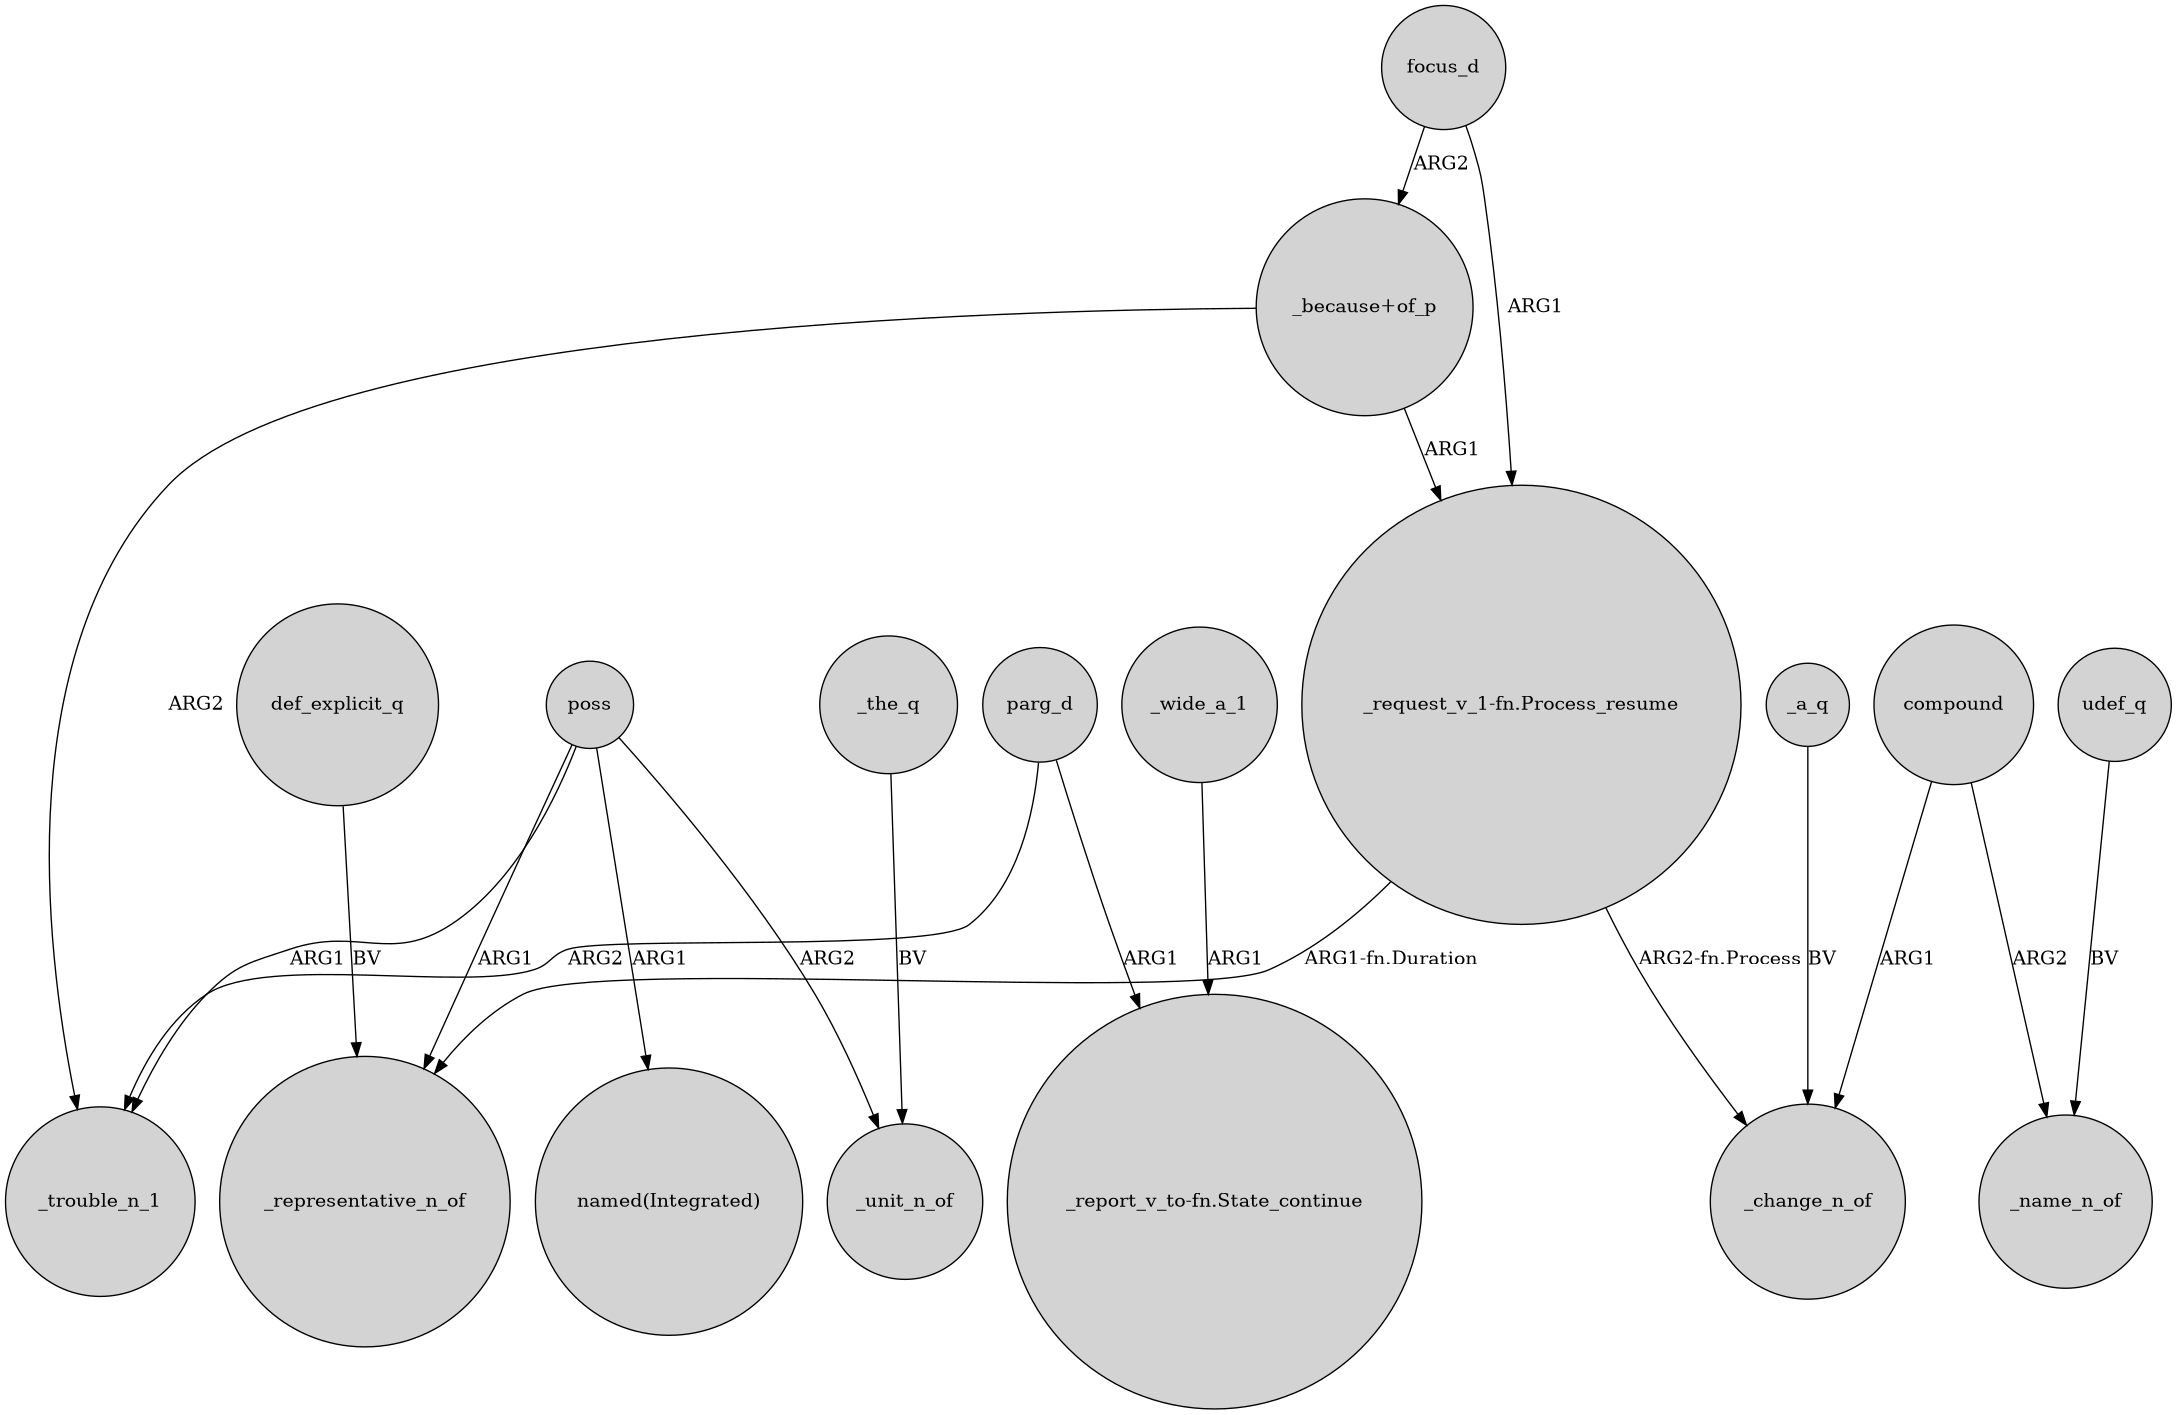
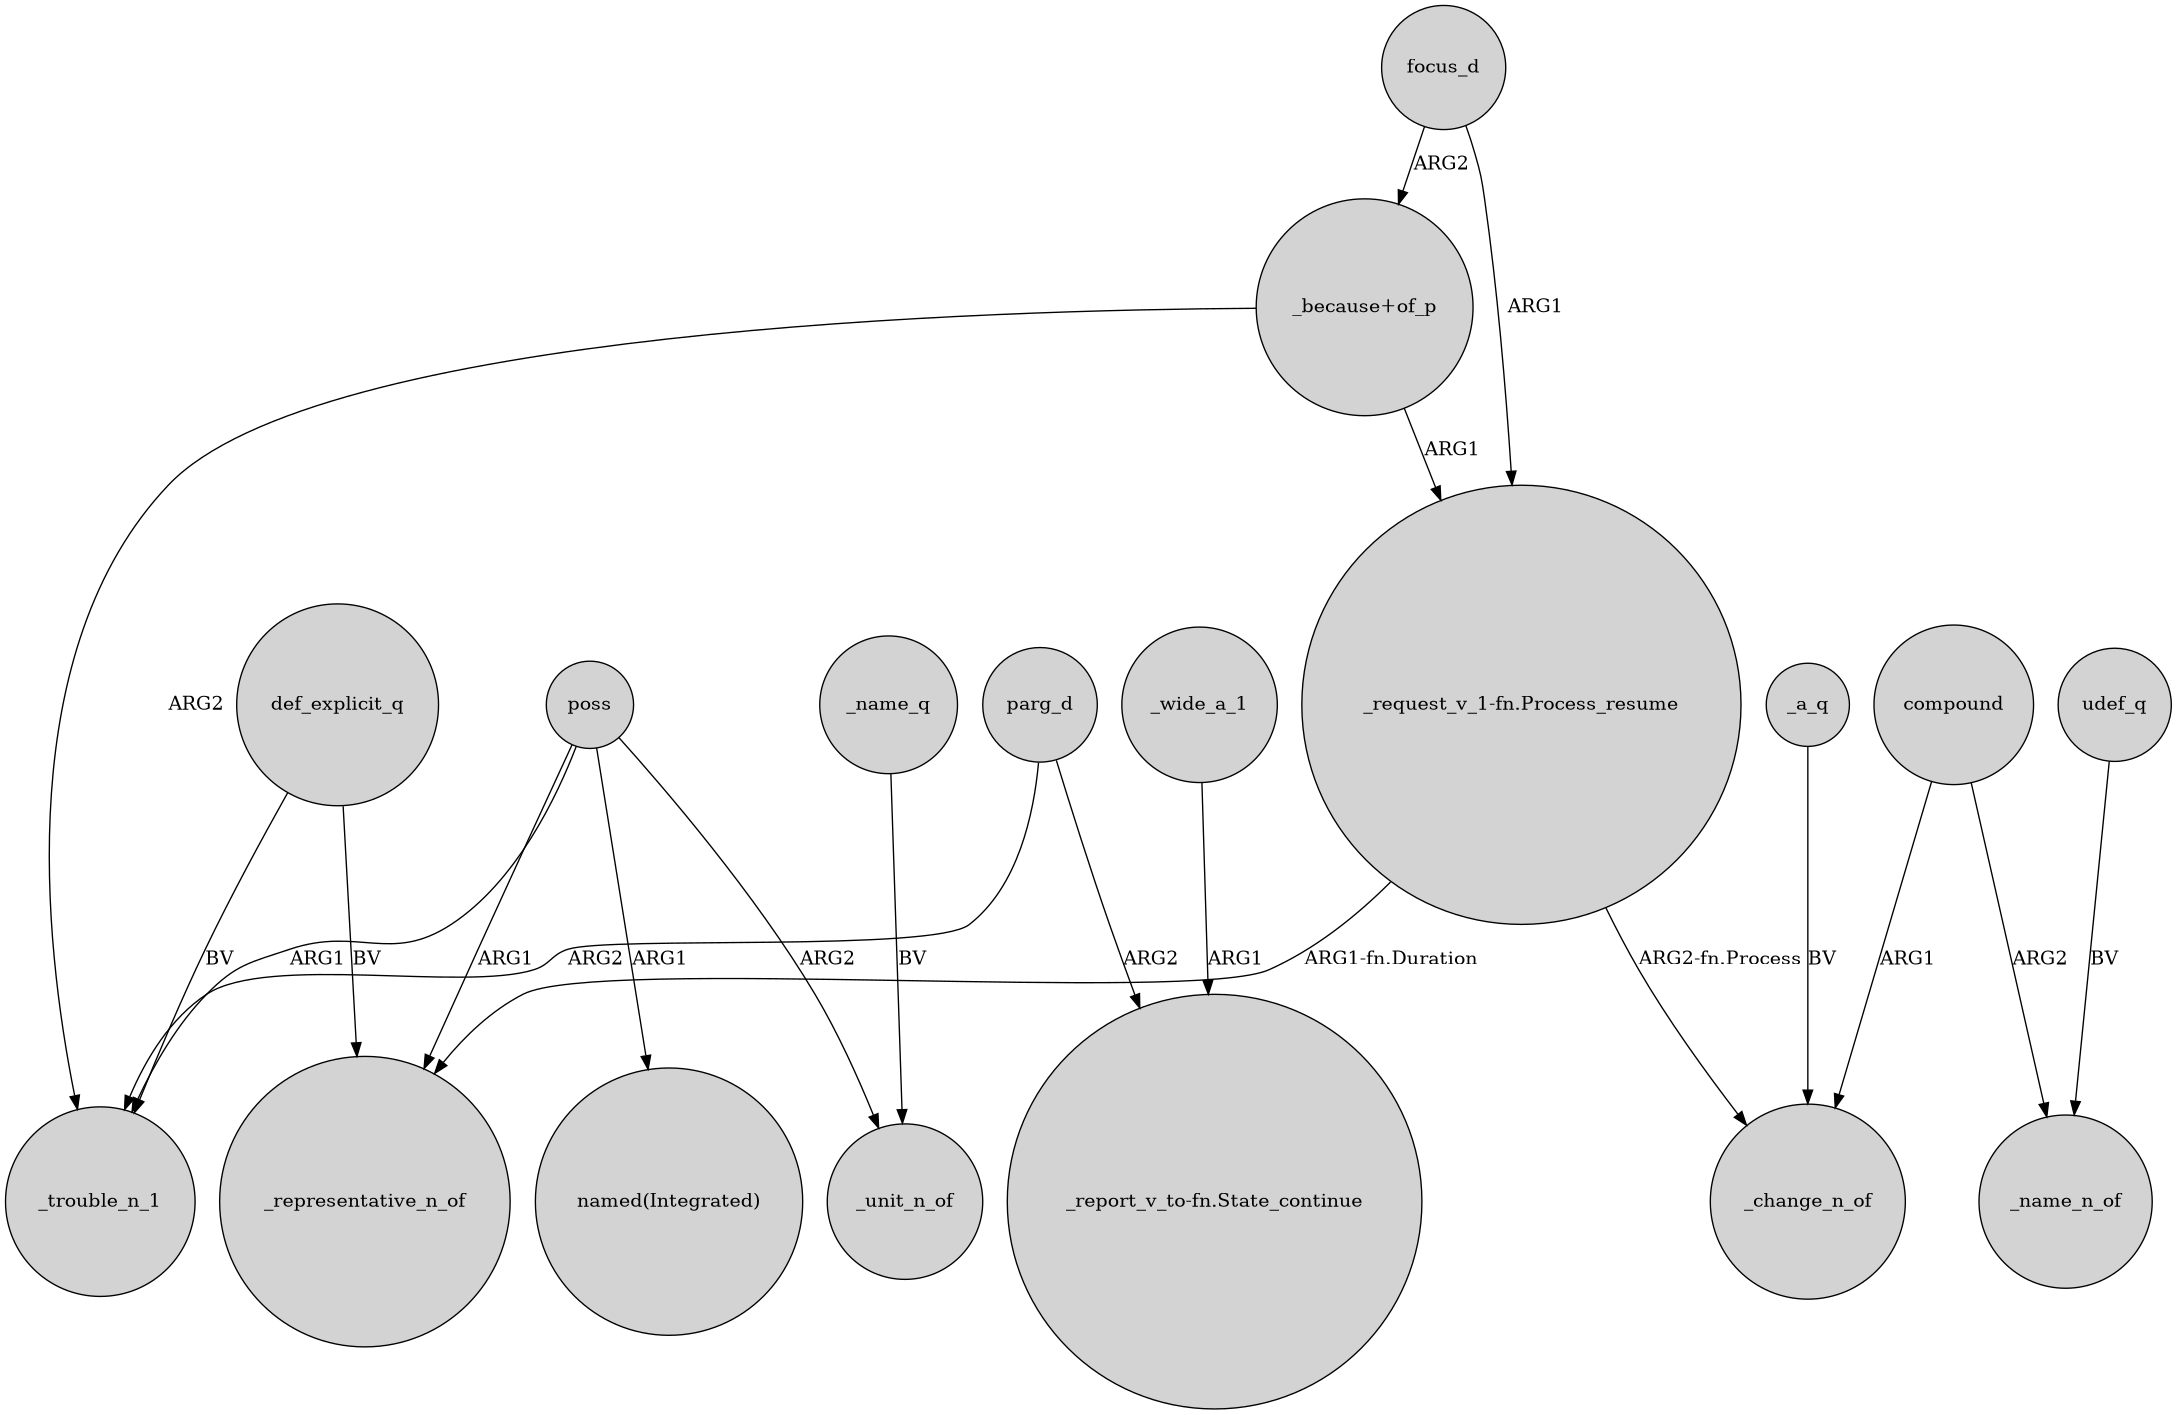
node "_the_q": label "_the_q" -> "_name_q"
edge "def_explicit_q" -> "_trouble_n_1": added, label "BV"
edge "parg_d" -> "_report_v_to-fn.State_continue": label "ARG1" -> "ARG2"
